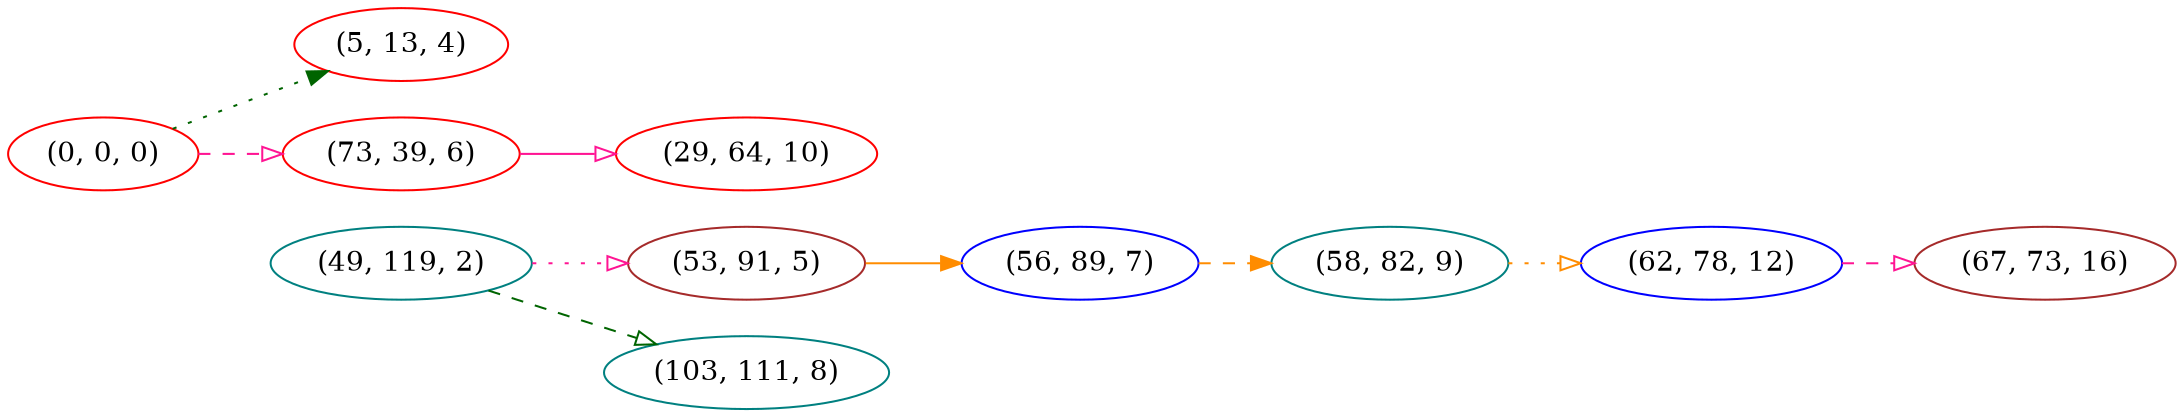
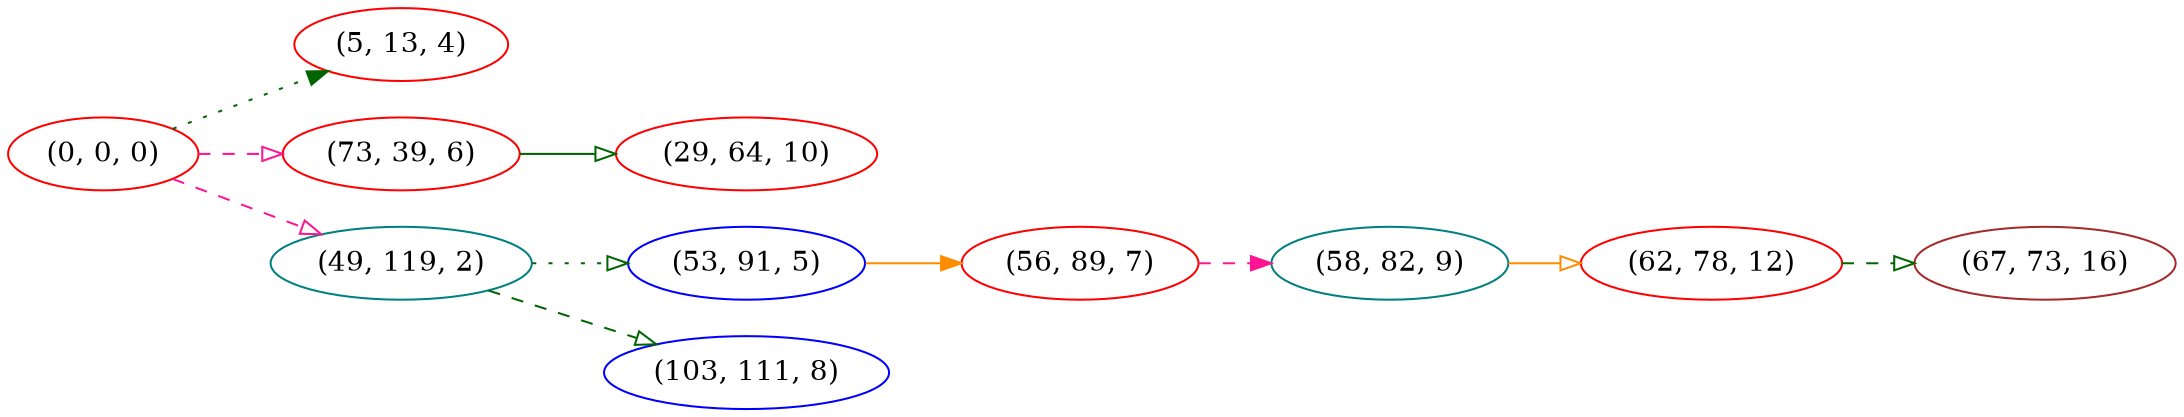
edge "(73, 39, 6)" -> "(29, 64, 10)": color deeppink -> darkgreen
edge "(0, 0, 0)" -> "(49, 119, 2)": added
edge "(49, 119, 2)" -> "(53, 91, 5)": color deeppink -> darkgreen
node "(53, 91, 5)": color brown -> blue
node "(56, 89, 7)": color blue -> red
edge "(56, 89, 7)" -> "(58, 82, 9)": color darkorange -> deeppink
edge "(58, 82, 9)" -> "(62, 78, 12)": style dotted -> solid
node "(62, 78, 12)": color blue -> red
edge "(62, 78, 12)" -> "(67, 73, 16)": color deeppink -> darkgreen
node "(103, 111, 8)": color teal -> blue
